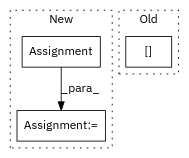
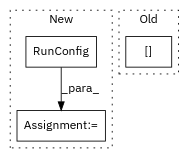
node "Assignment": label "Assignment" -> "RunConfig"
